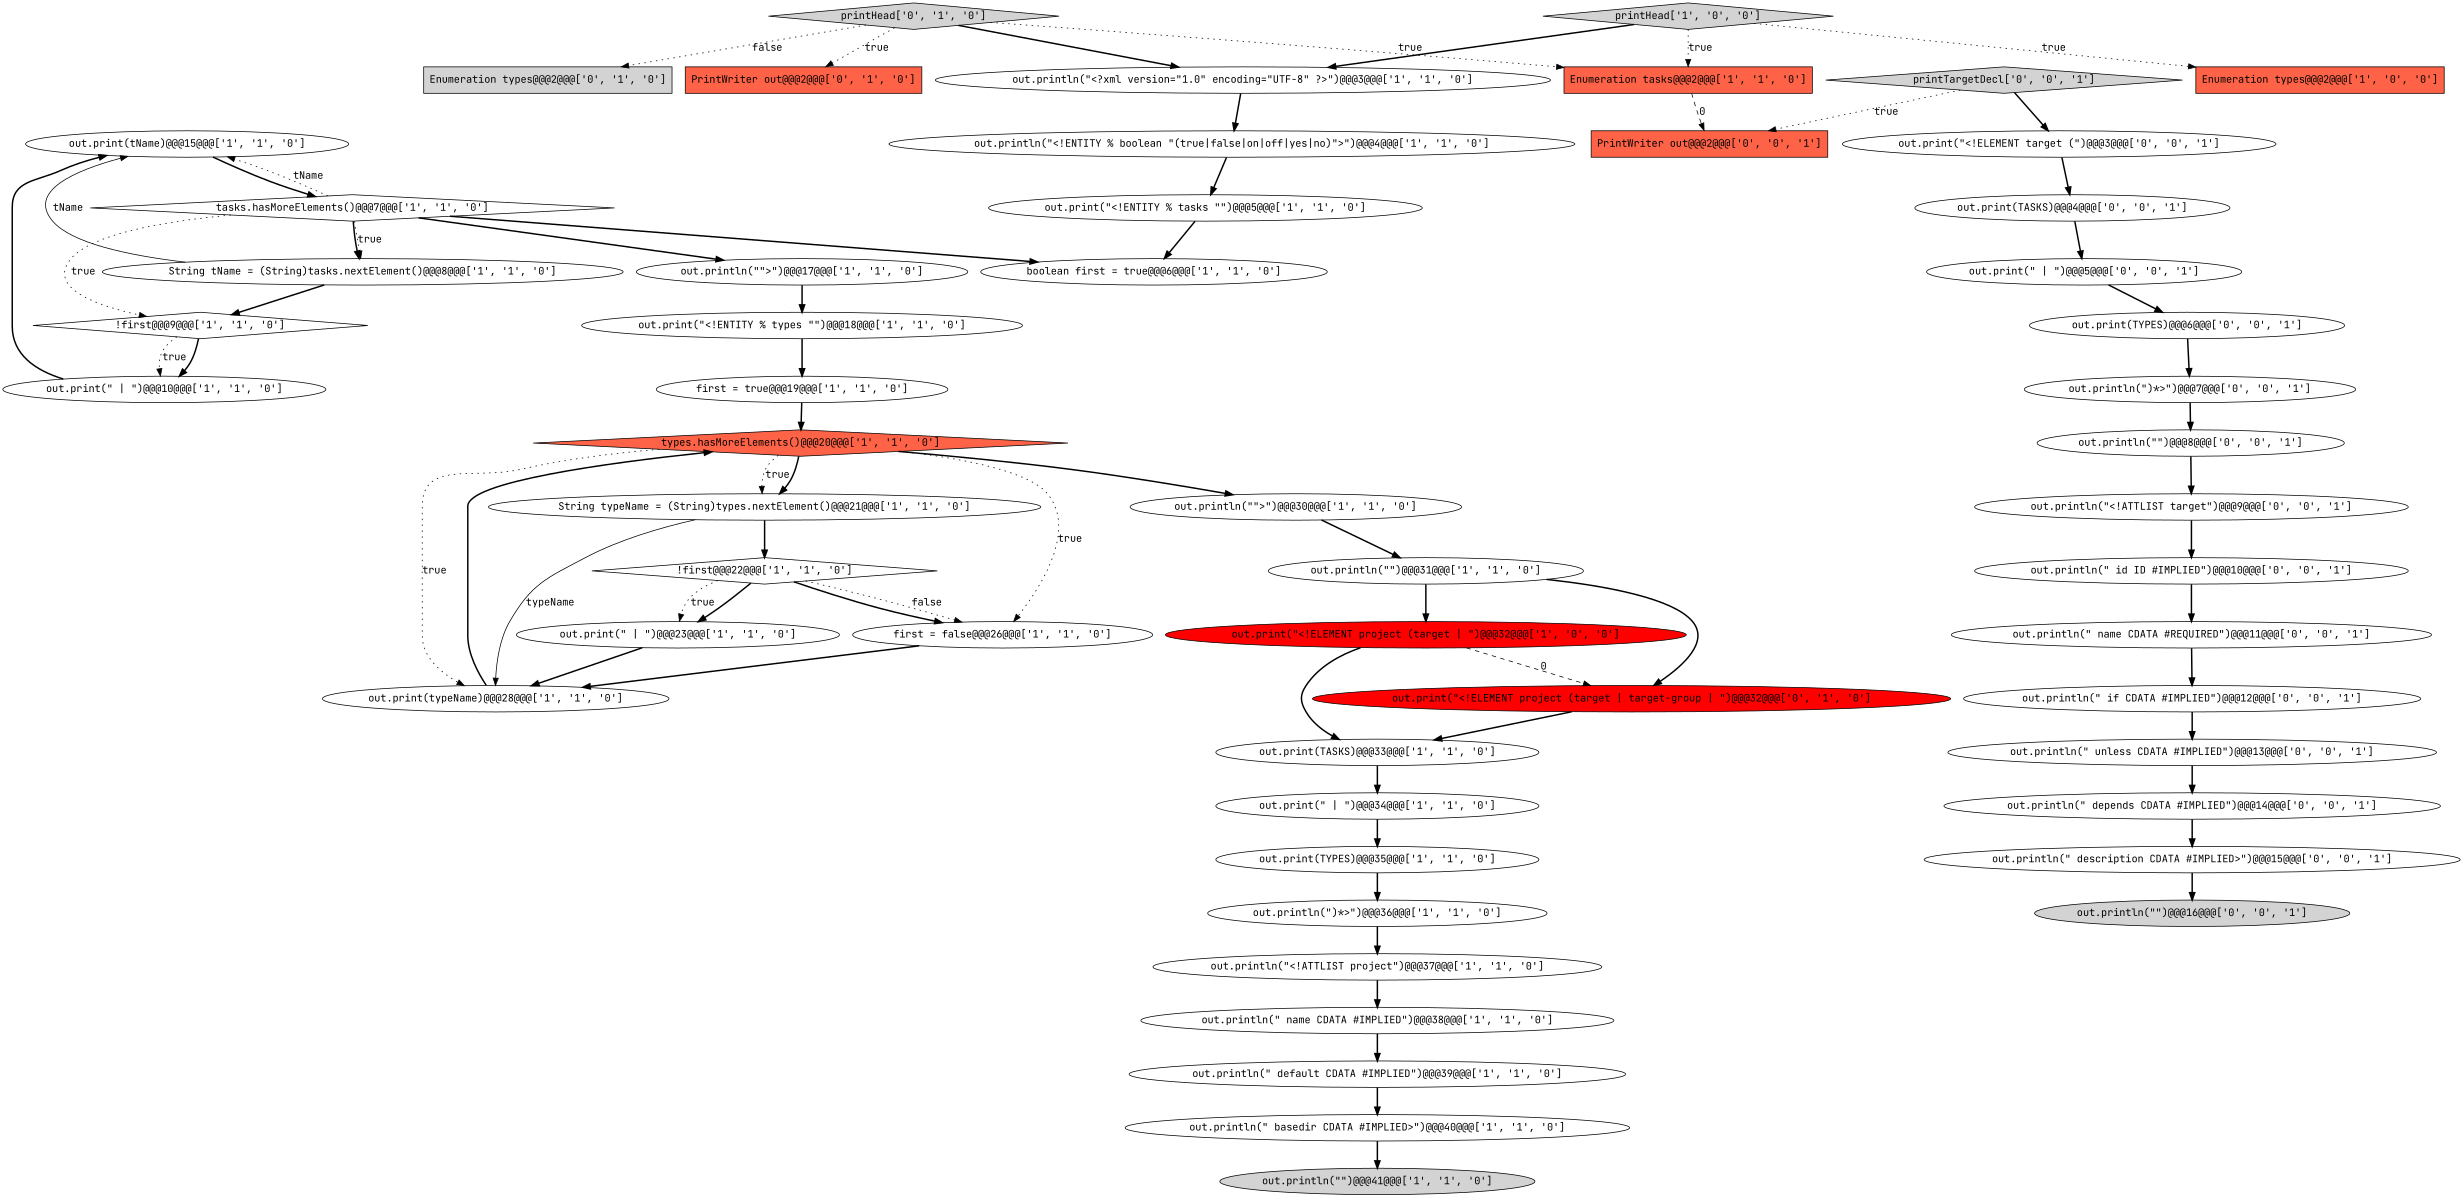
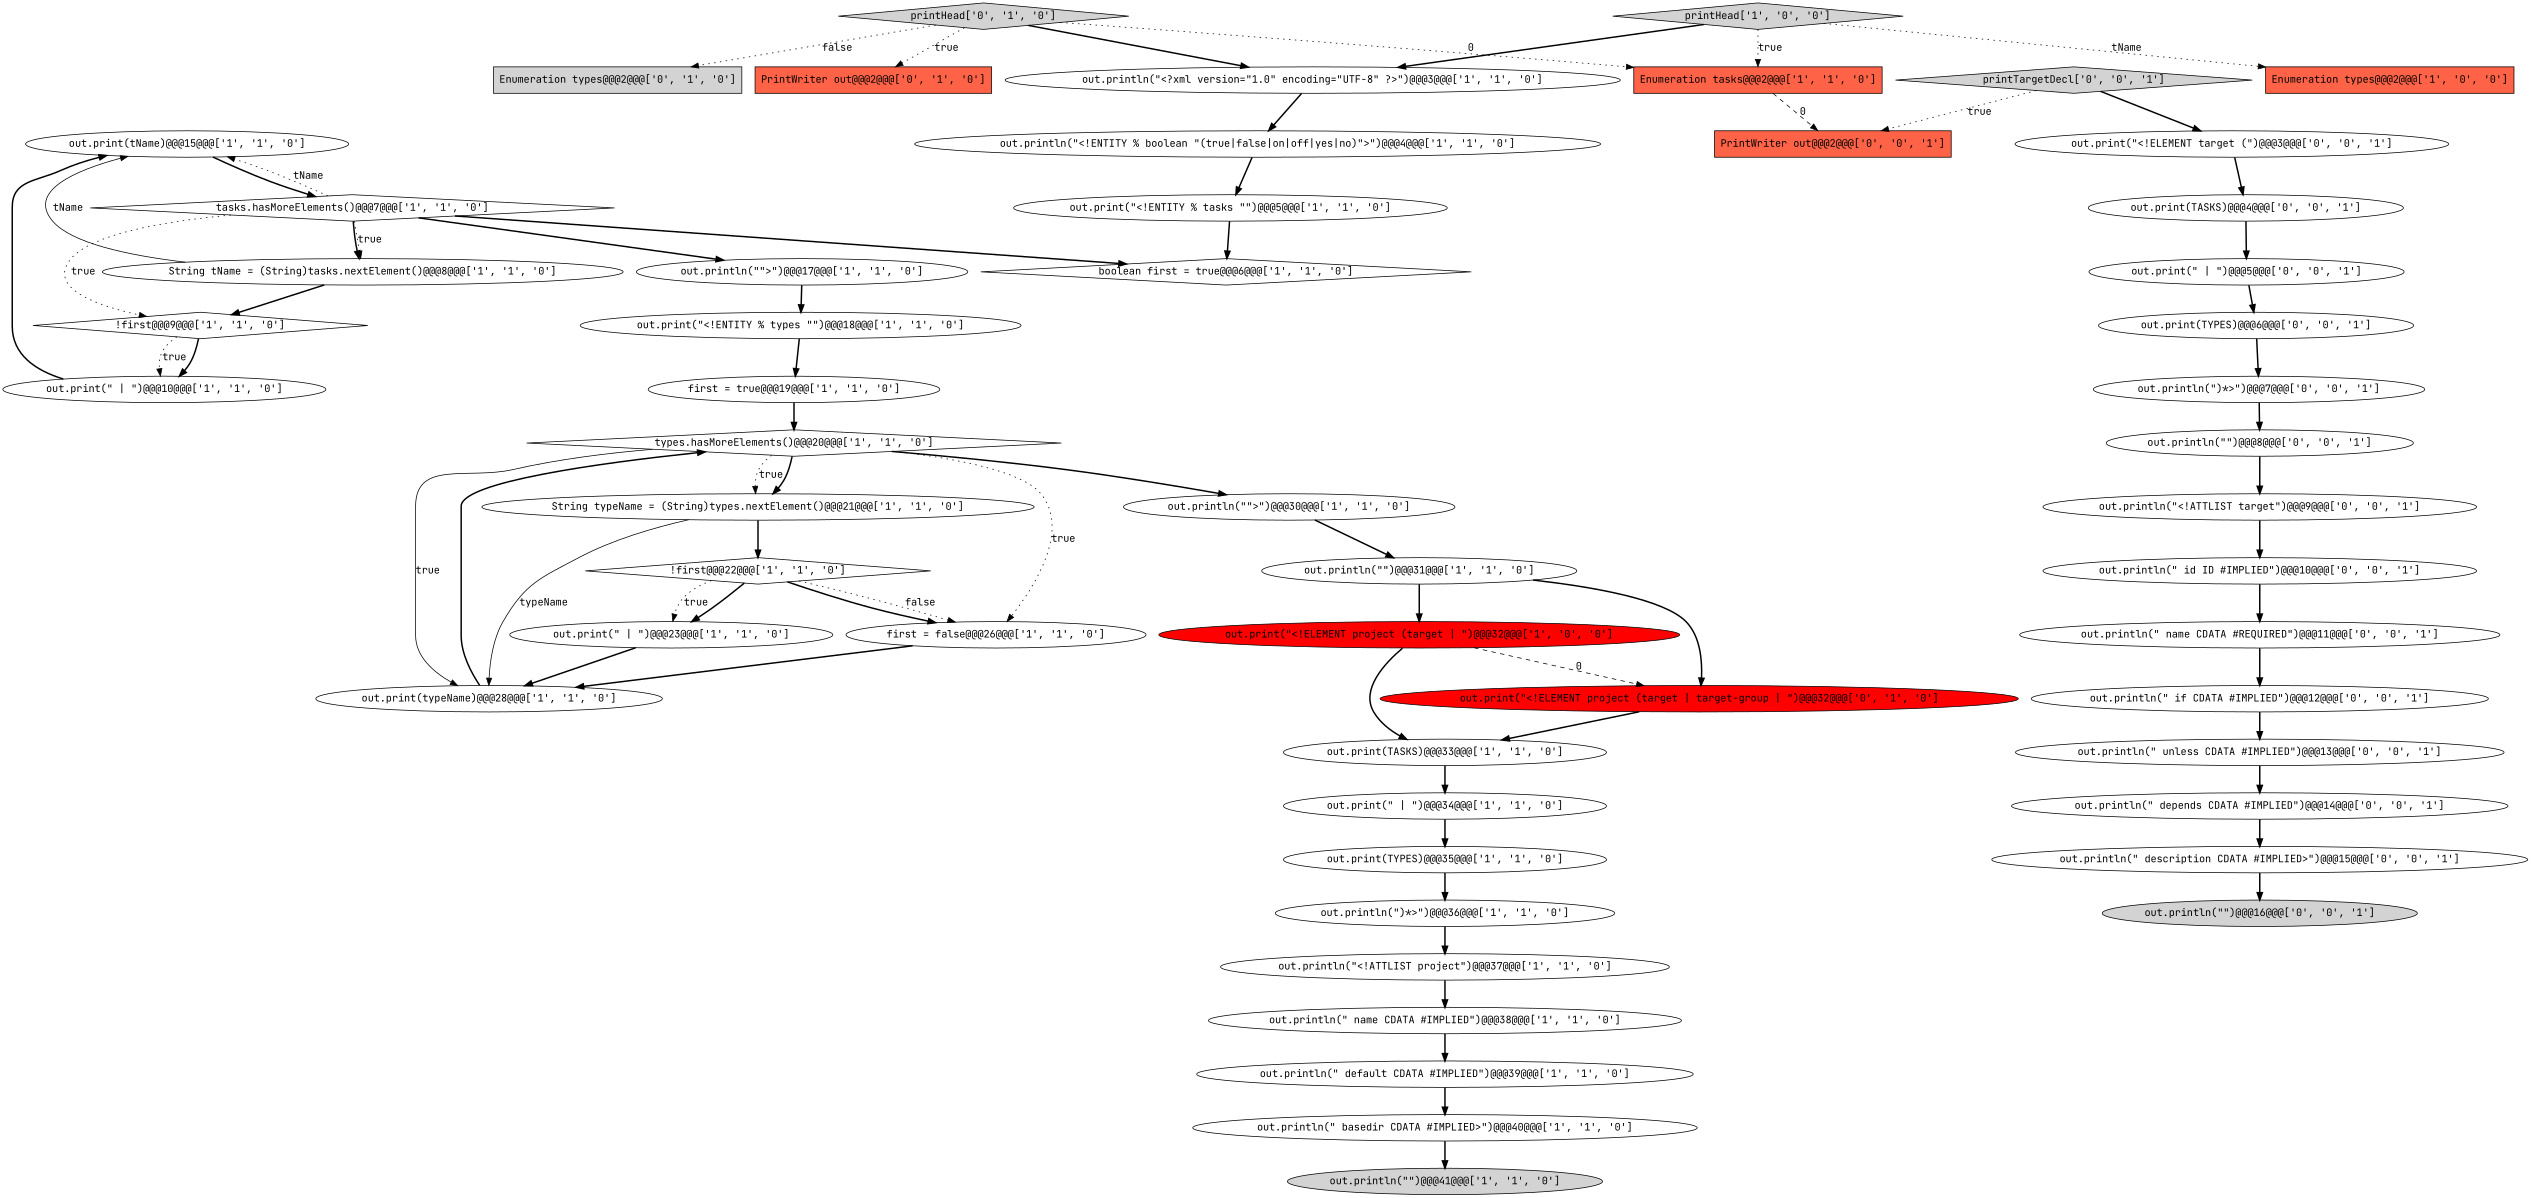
edge "printHead['0', '1', '0']" -> "Enumeration tasks@@@2@@@['1', '1', '0']": label "true" -> "0"
edge "printHead['1', '0', '0']" -> "Enumeration types@@@2@@@['1', '0', '0']": label "true" -> "tName"
node "boolean first = true@@@6@@@['1', '1', '0']": shape ellipse -> diamond
node "types.hasMoreElements()@@@20@@@['1', '1', '0']": fillcolor tomato -> white
edge "types.hasMoreElements()@@@20@@@['1', '1', '0']" -> "out.print(typeName)@@@28@@@['1', '1', '0']": style dotted -> solid
